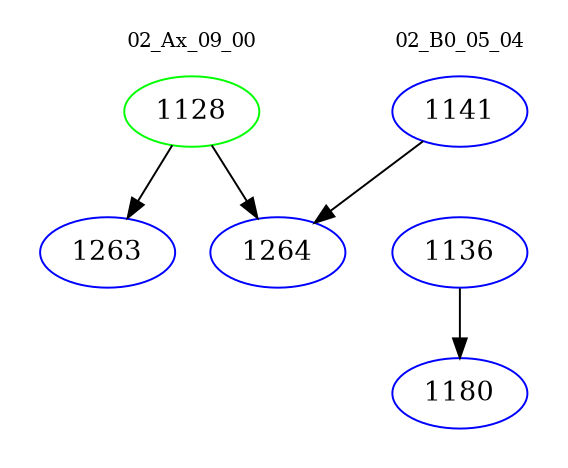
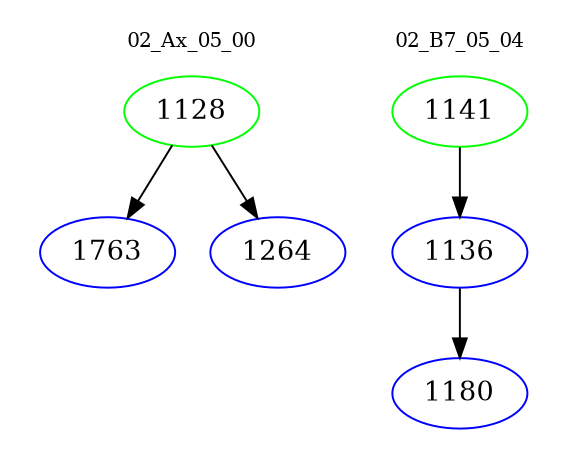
cluster "02_Ax_09_00": label "02_Ax_09_00" -> "02_Ax_05_00"
cluster "02_B0_05_04": label "02_B0_05_04" -> "02_B7_05_04"
node "1141": color blue -> green
edge "1141" -> "1264": now "1141" -> "1136"
node "1263": label "1263" -> "1763"
